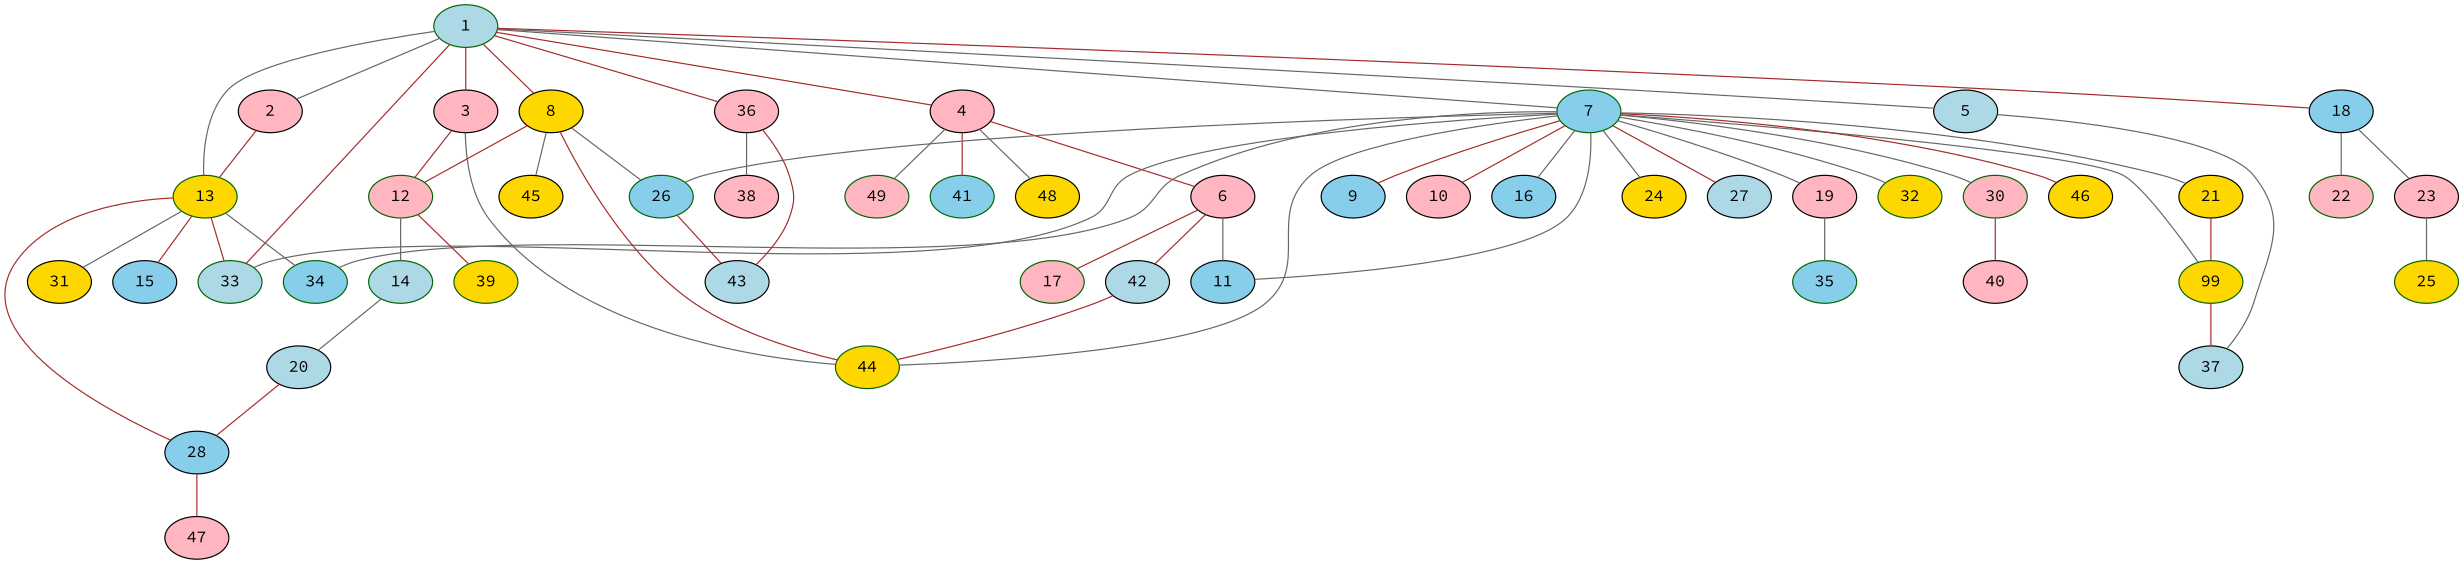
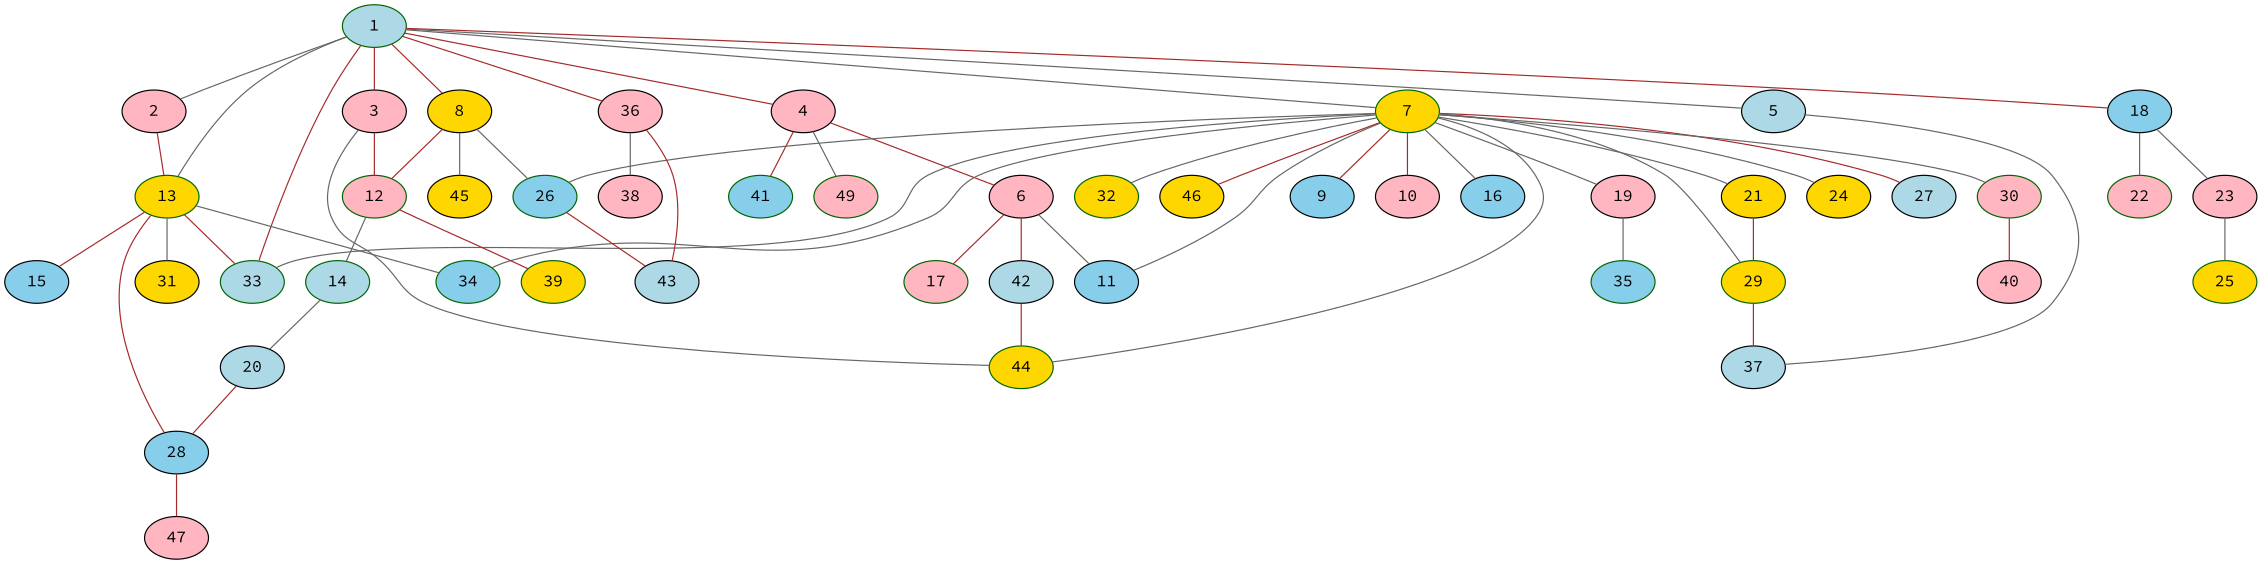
node "7": fillcolor skyblue -> gold
node "48": removed
node "99": label "99" -> "29"
edge "8" -- "44": removed
